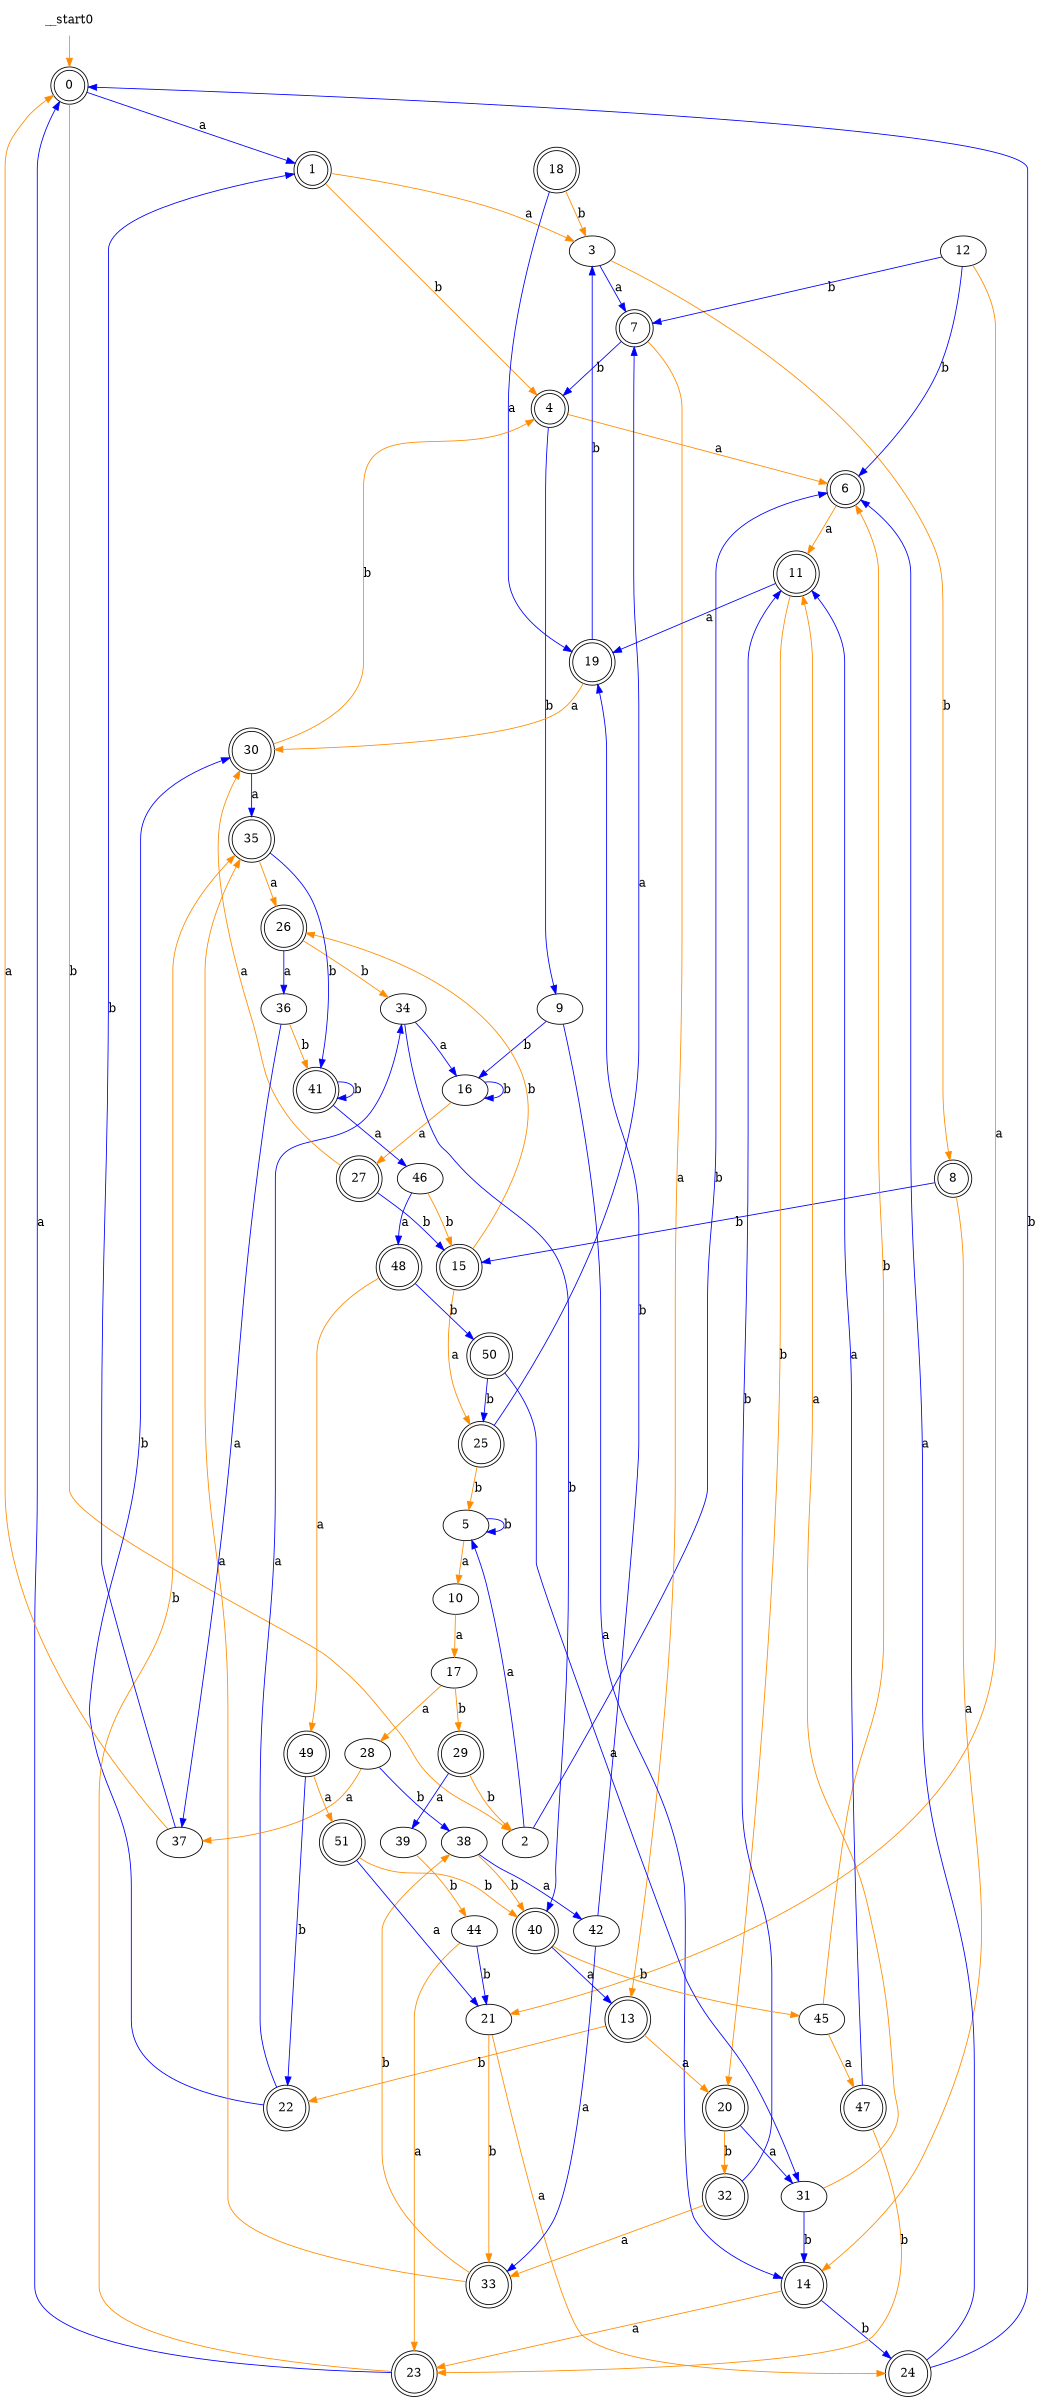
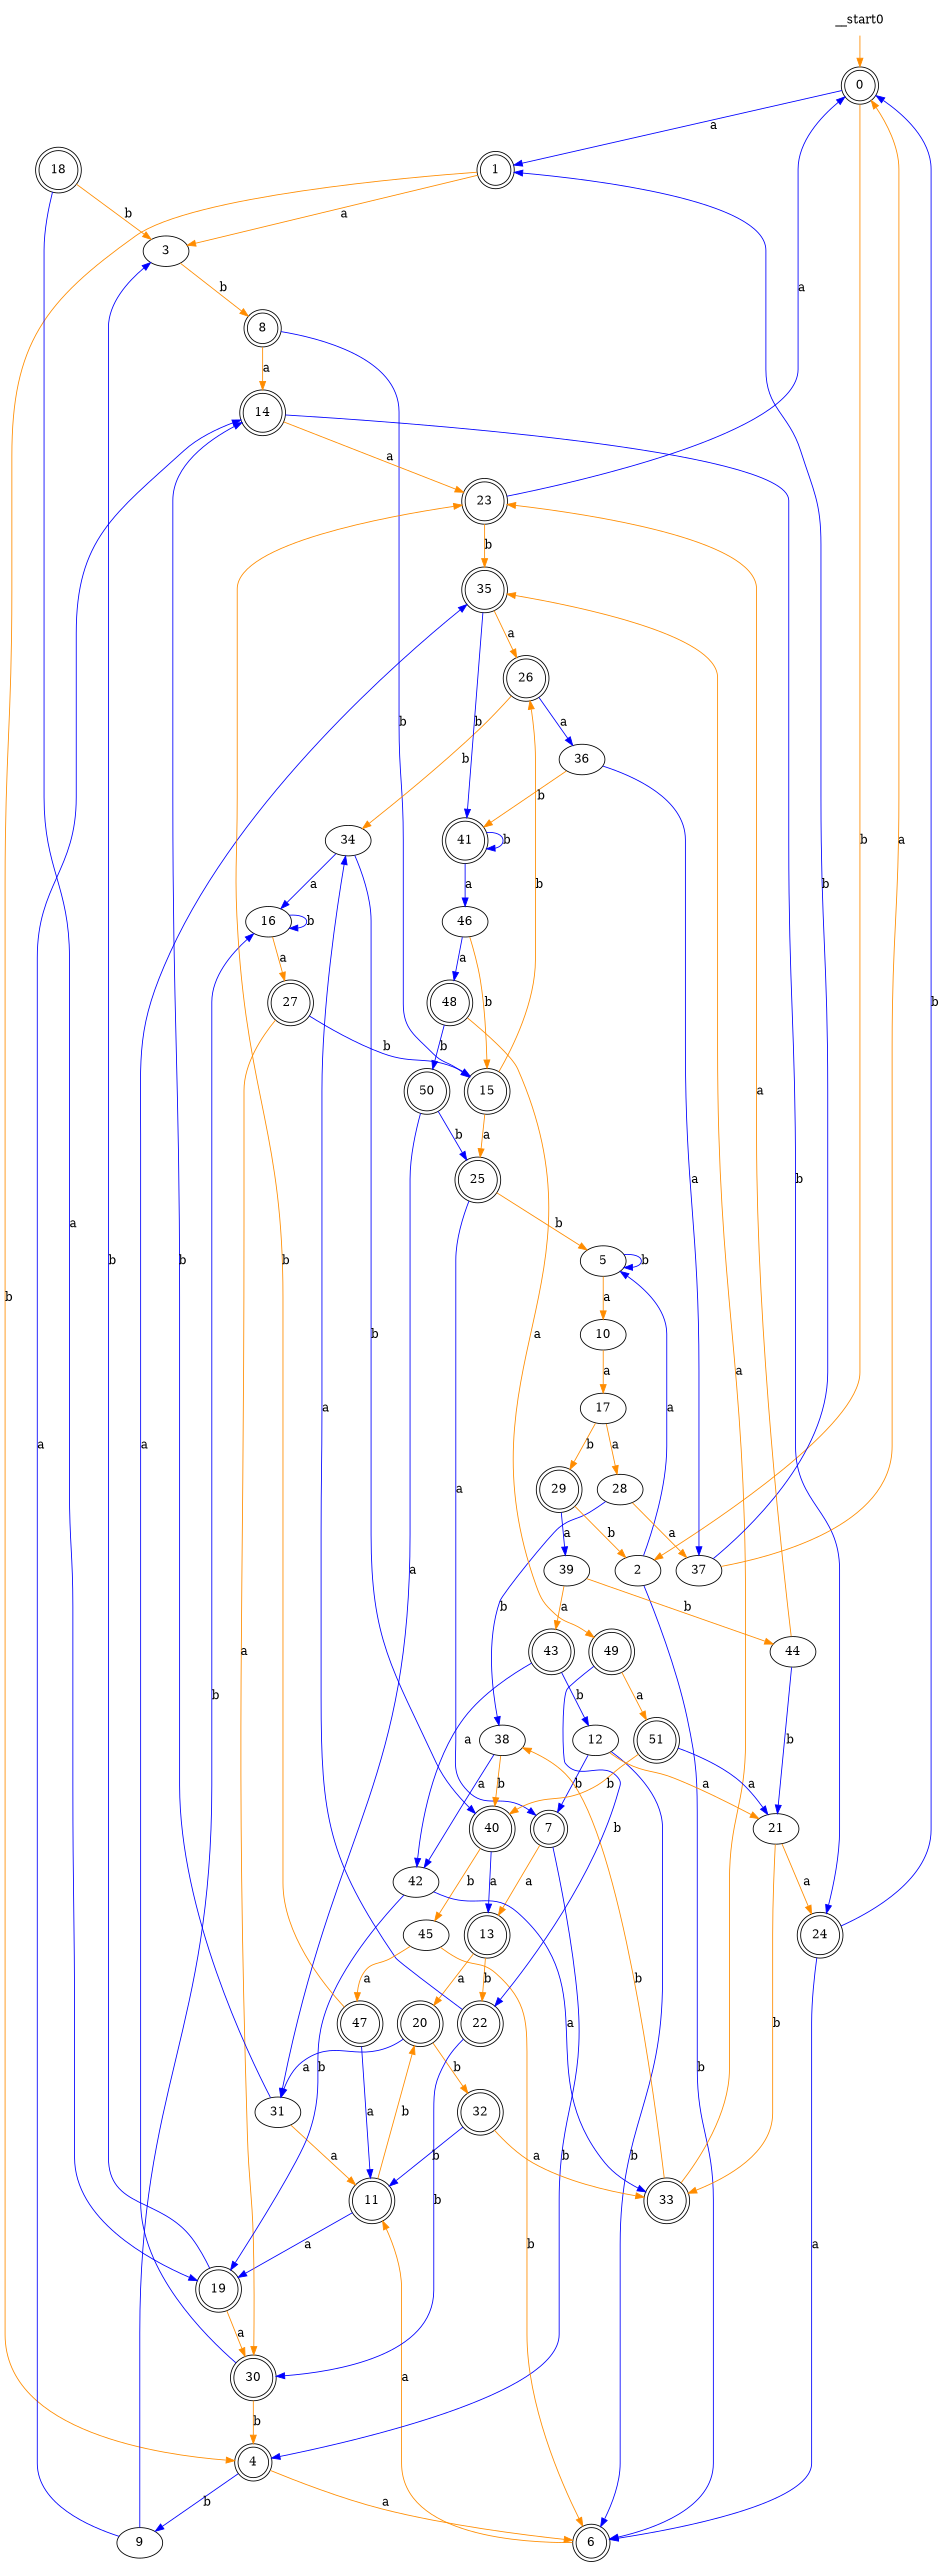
edge "3" -> "7": removed, label "a"
node "43": added
